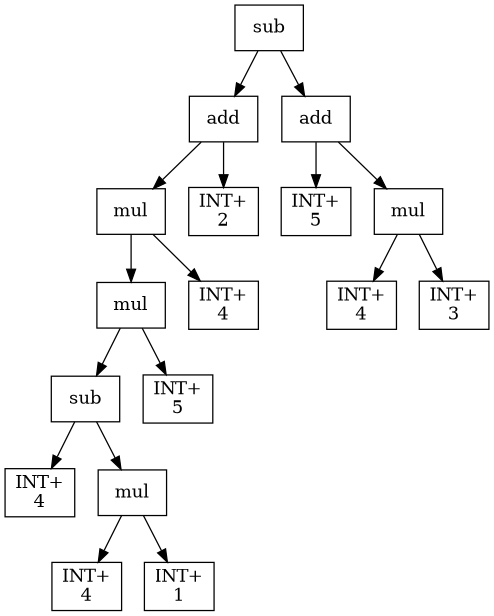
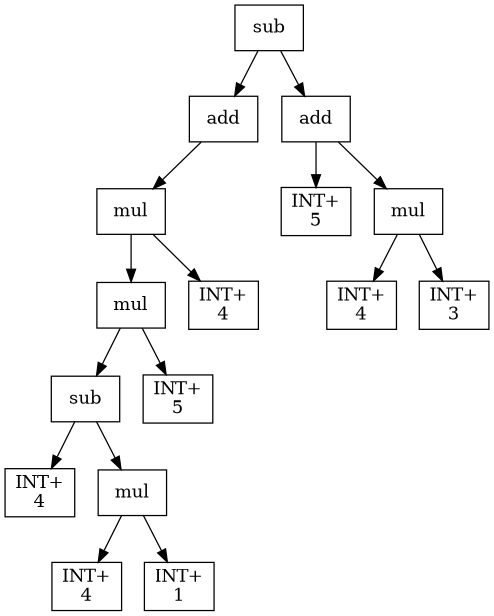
node "INT+ 2": removed
